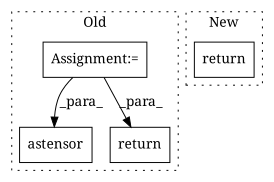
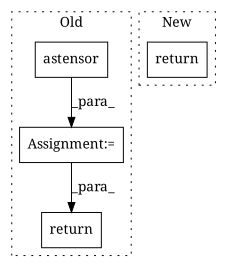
edge "Assignment:=" -> "astensor": reversed
